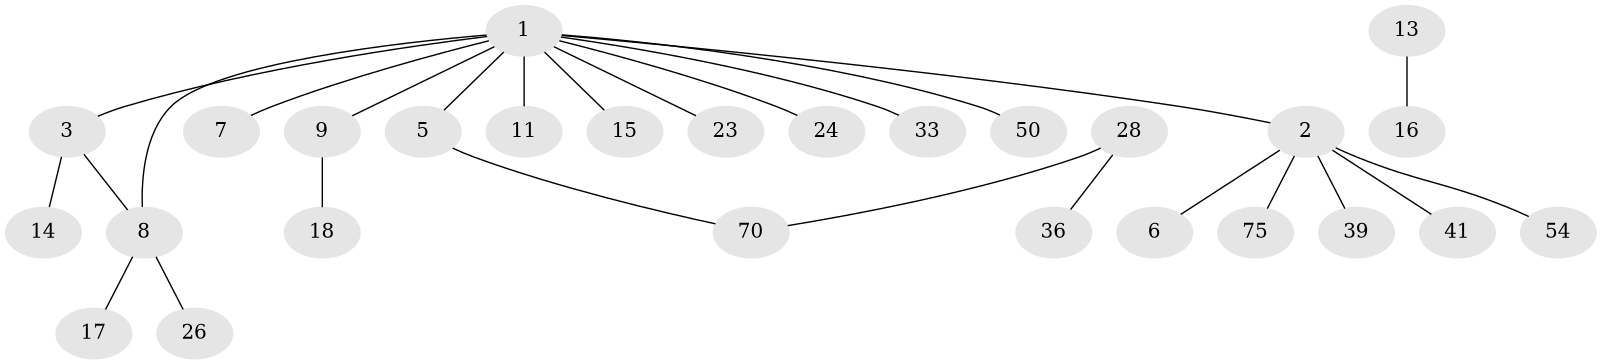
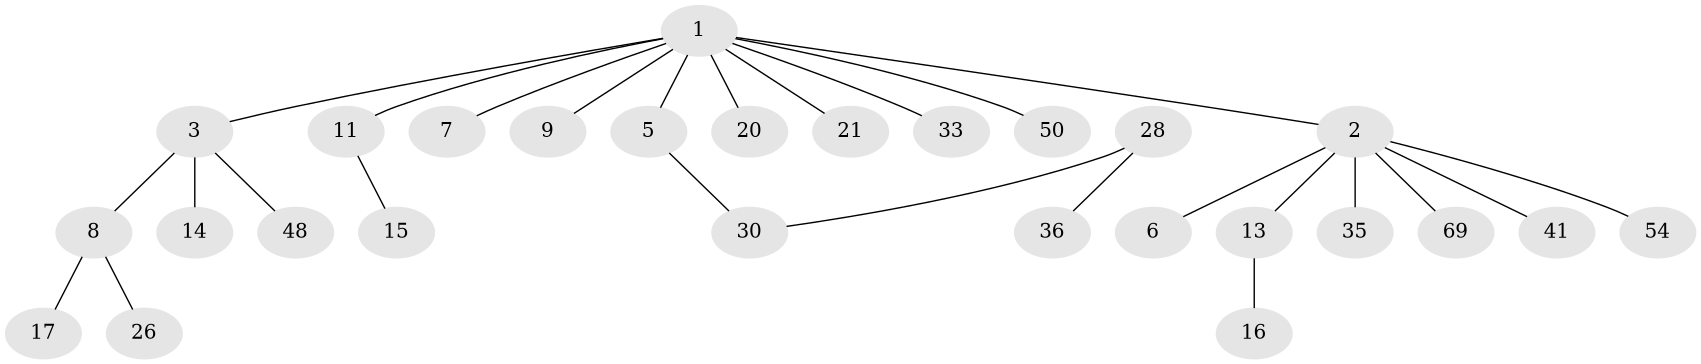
edge "1" -- "15": now "11" -- "15"
edge "1" -- "8": removed
node "23": label "23" -> "20"
node "24": label "24" -> "21"
edge "2" -- "13": added
node "48": added
node "18": removed
node "70": label "70" -> "30"
node "75": label "75" -> "35"
node "39": label "39" -> "69"
